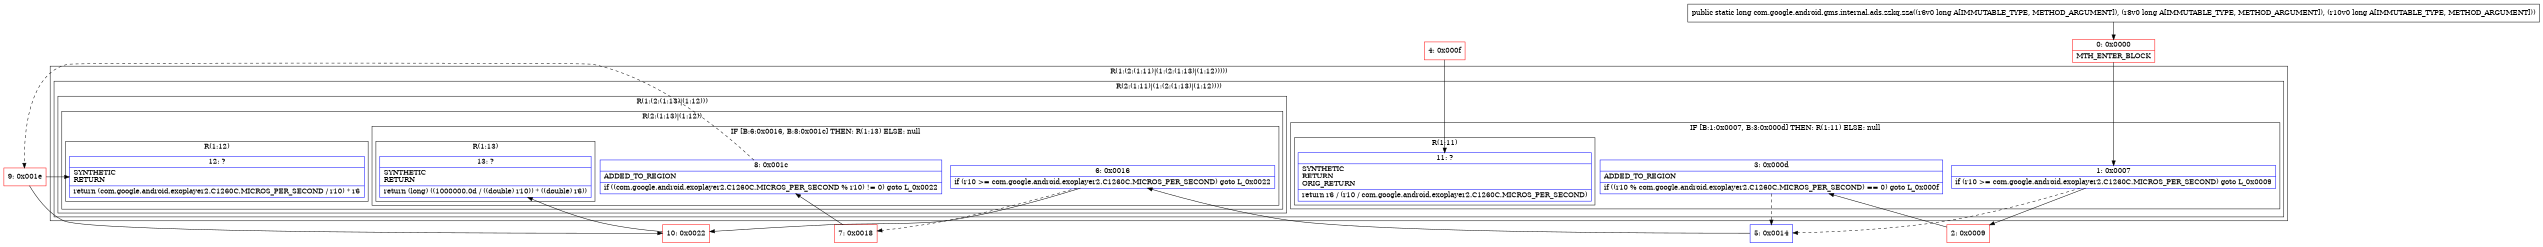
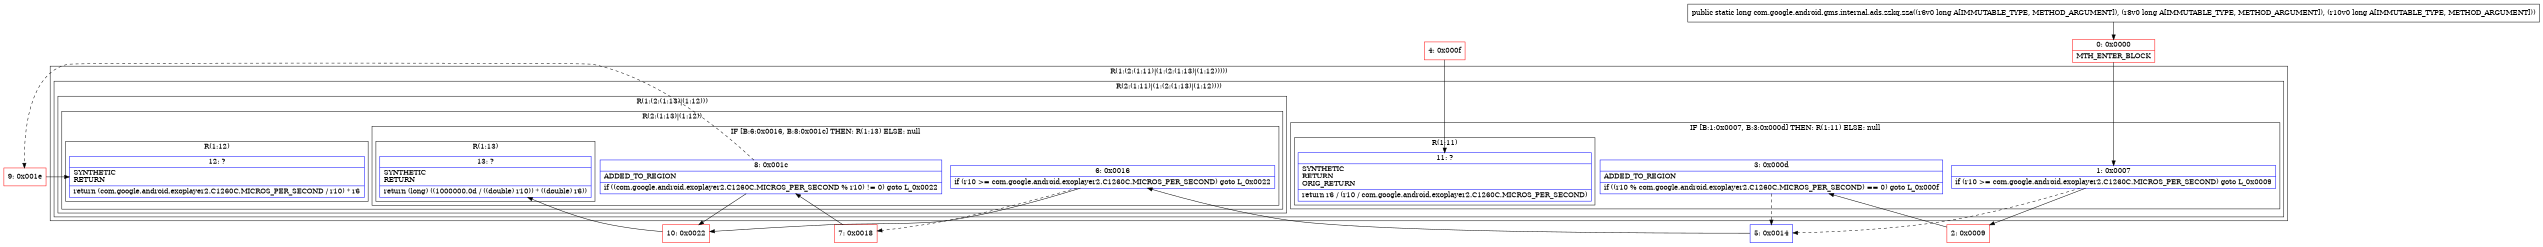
edge "9: 0x001e" -> "10: 0x0022": now "8: 0x001c" -> "10: 0x0022"
